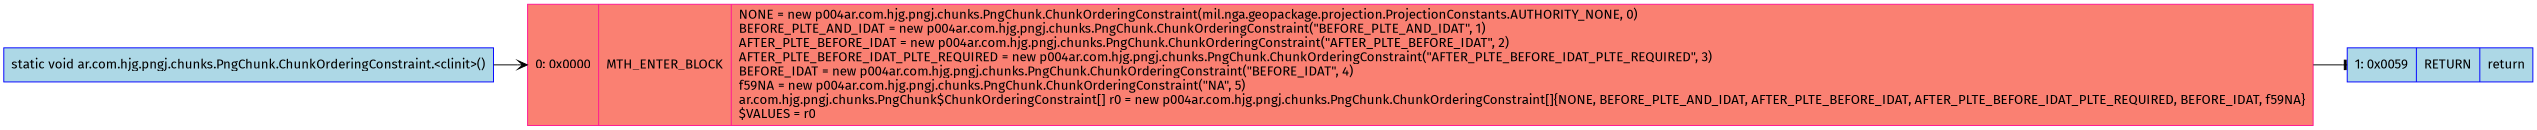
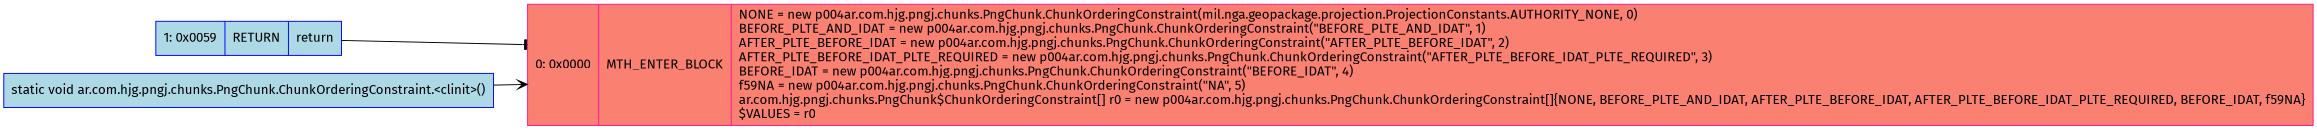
edge "0: 0x0000" -> "1: 0x0059": reversed
